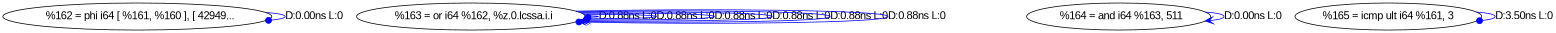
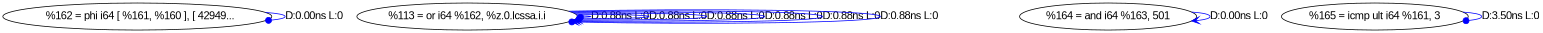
node "%163 = or i64 %162, %z.0.lcssa.i.i": label "%163 = or i64 %162, %z.0.lcssa.i.i" -> "%113 = or i64 %162, %z.0.lcssa.i.i"
node "%164 = and i64 %163, 511": label "%164 = and i64 %163, 511" -> "%164 = and i64 %163, 501"
